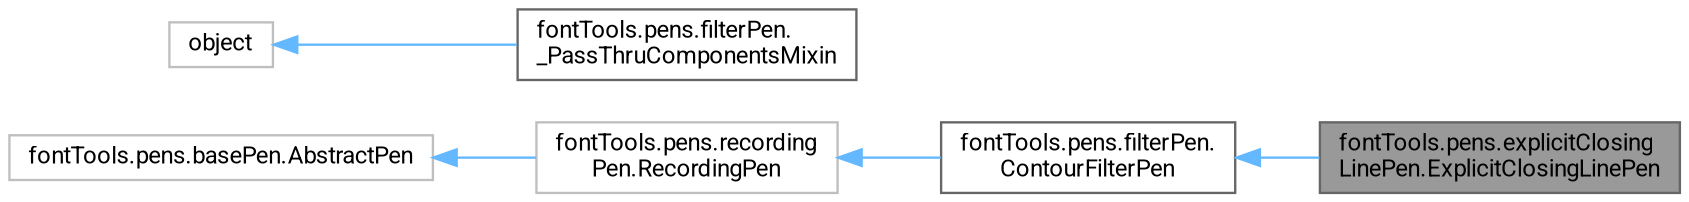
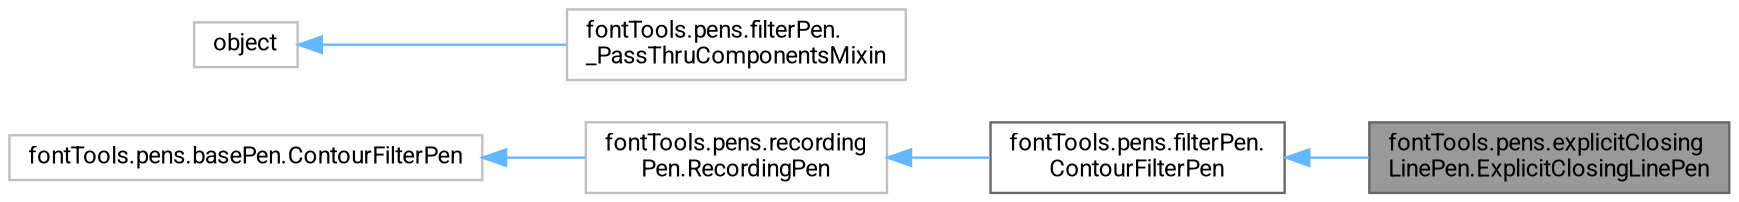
node "fontTools.pens.filterPen. _PassThruComponentsMixin": color gray40 -> grey75
node "fontTools.pens.basePen.AbstractPen": label "fontTools.pens.basePen.AbstractPen" -> "fontTools.pens.basePen.ContourFilterPen"
